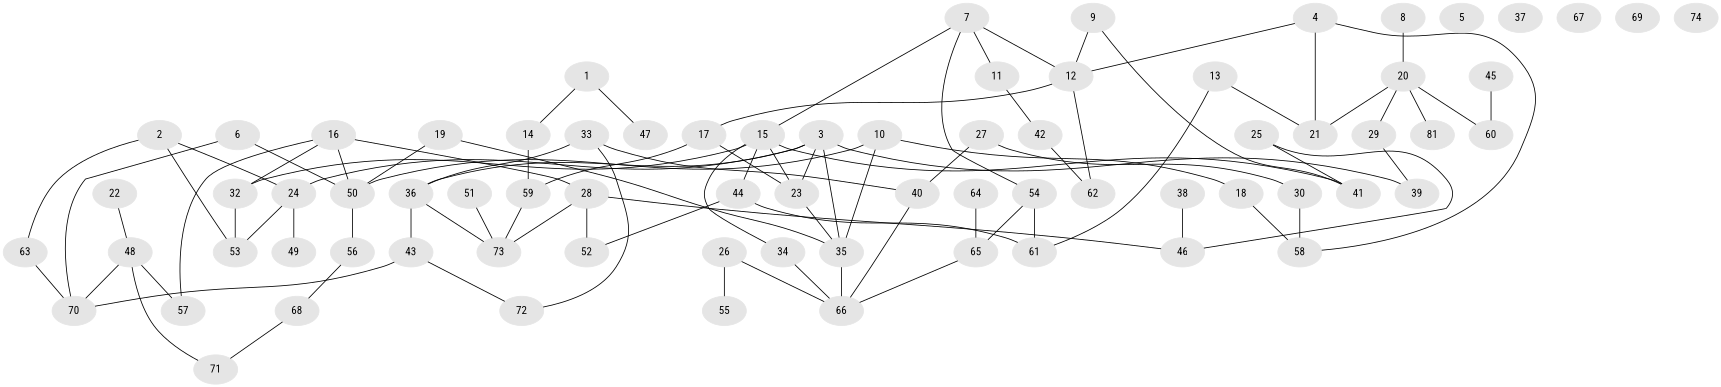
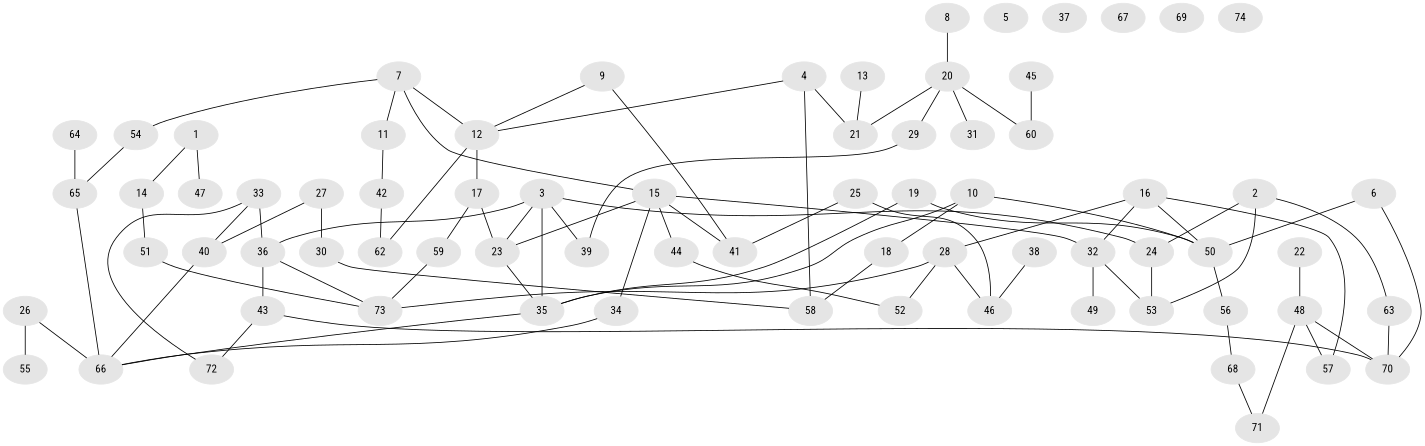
node "81": label "81" -> "31"
edge "14" -- "59": now "14" -- "51"
edge "24" -- "49": now "32" -- "49"
node "61": removed
